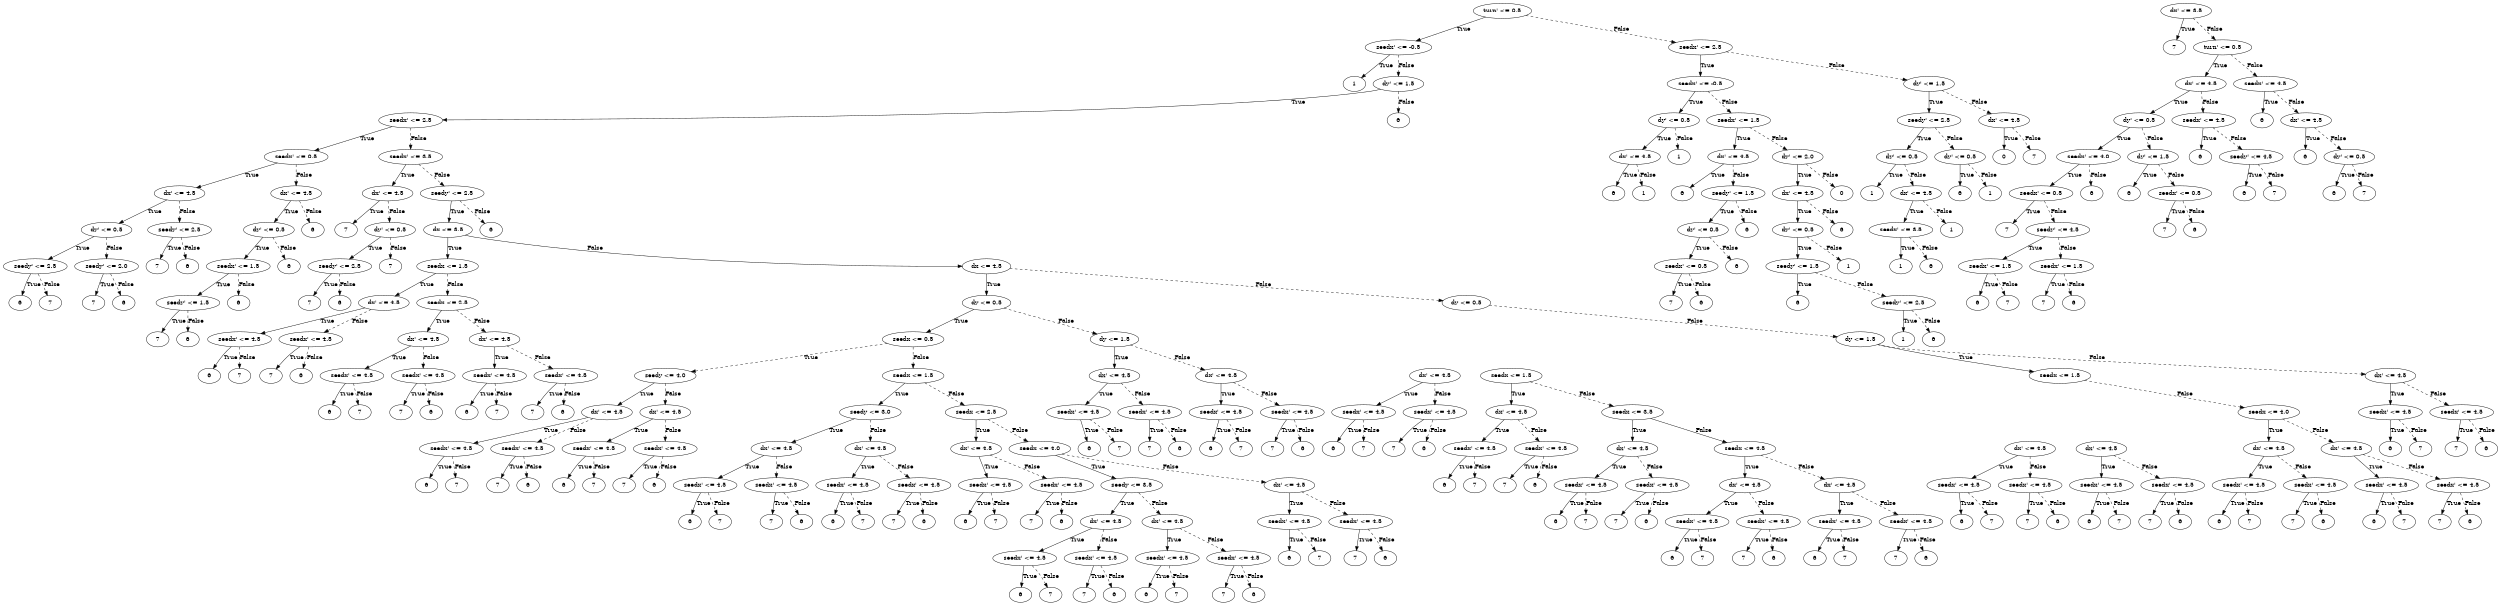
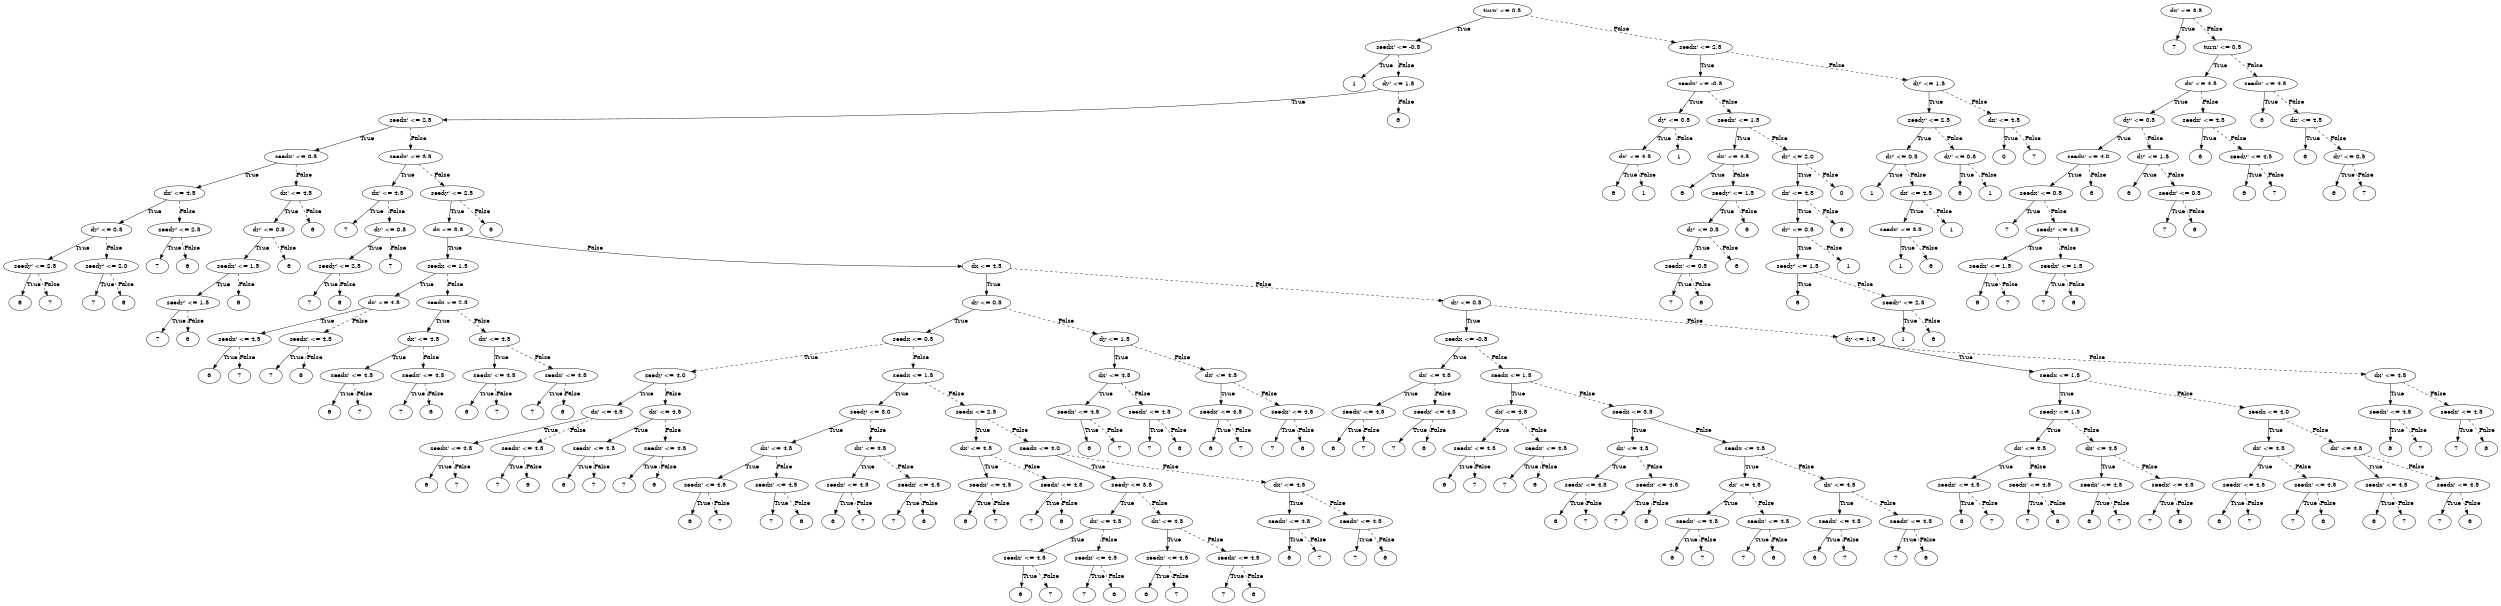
node "seedx <= -0.5": added
node "seedy <= 1.5": added
